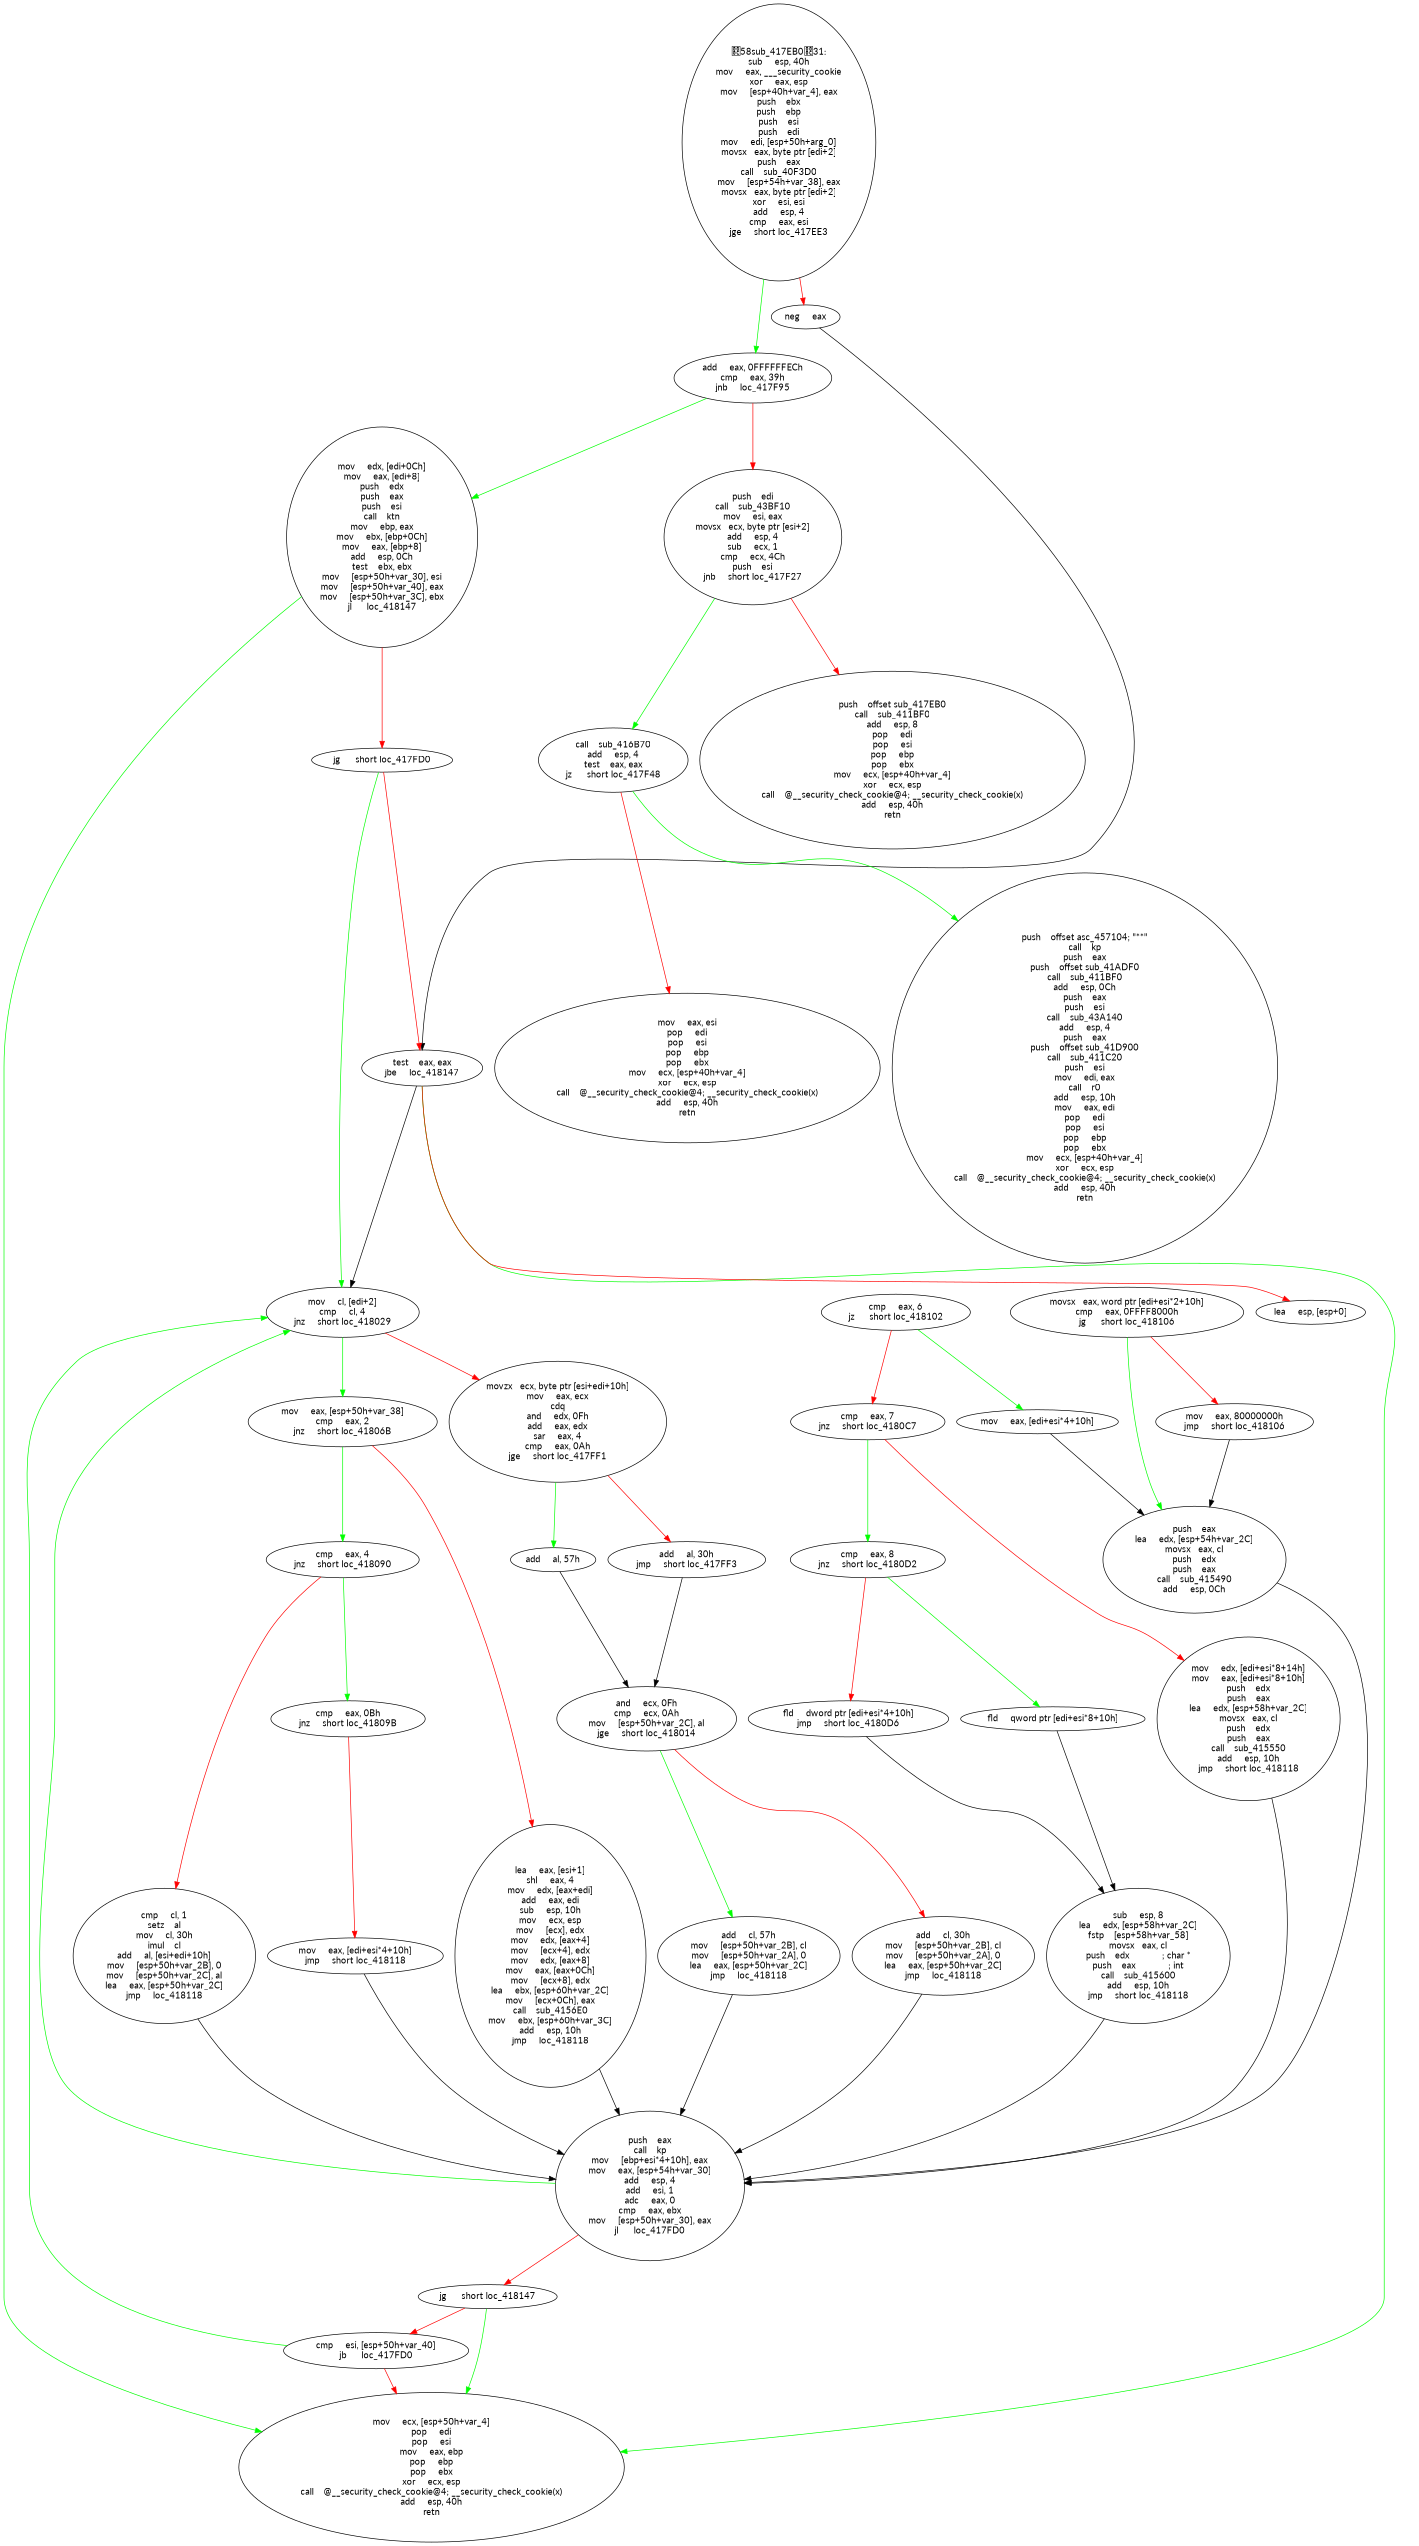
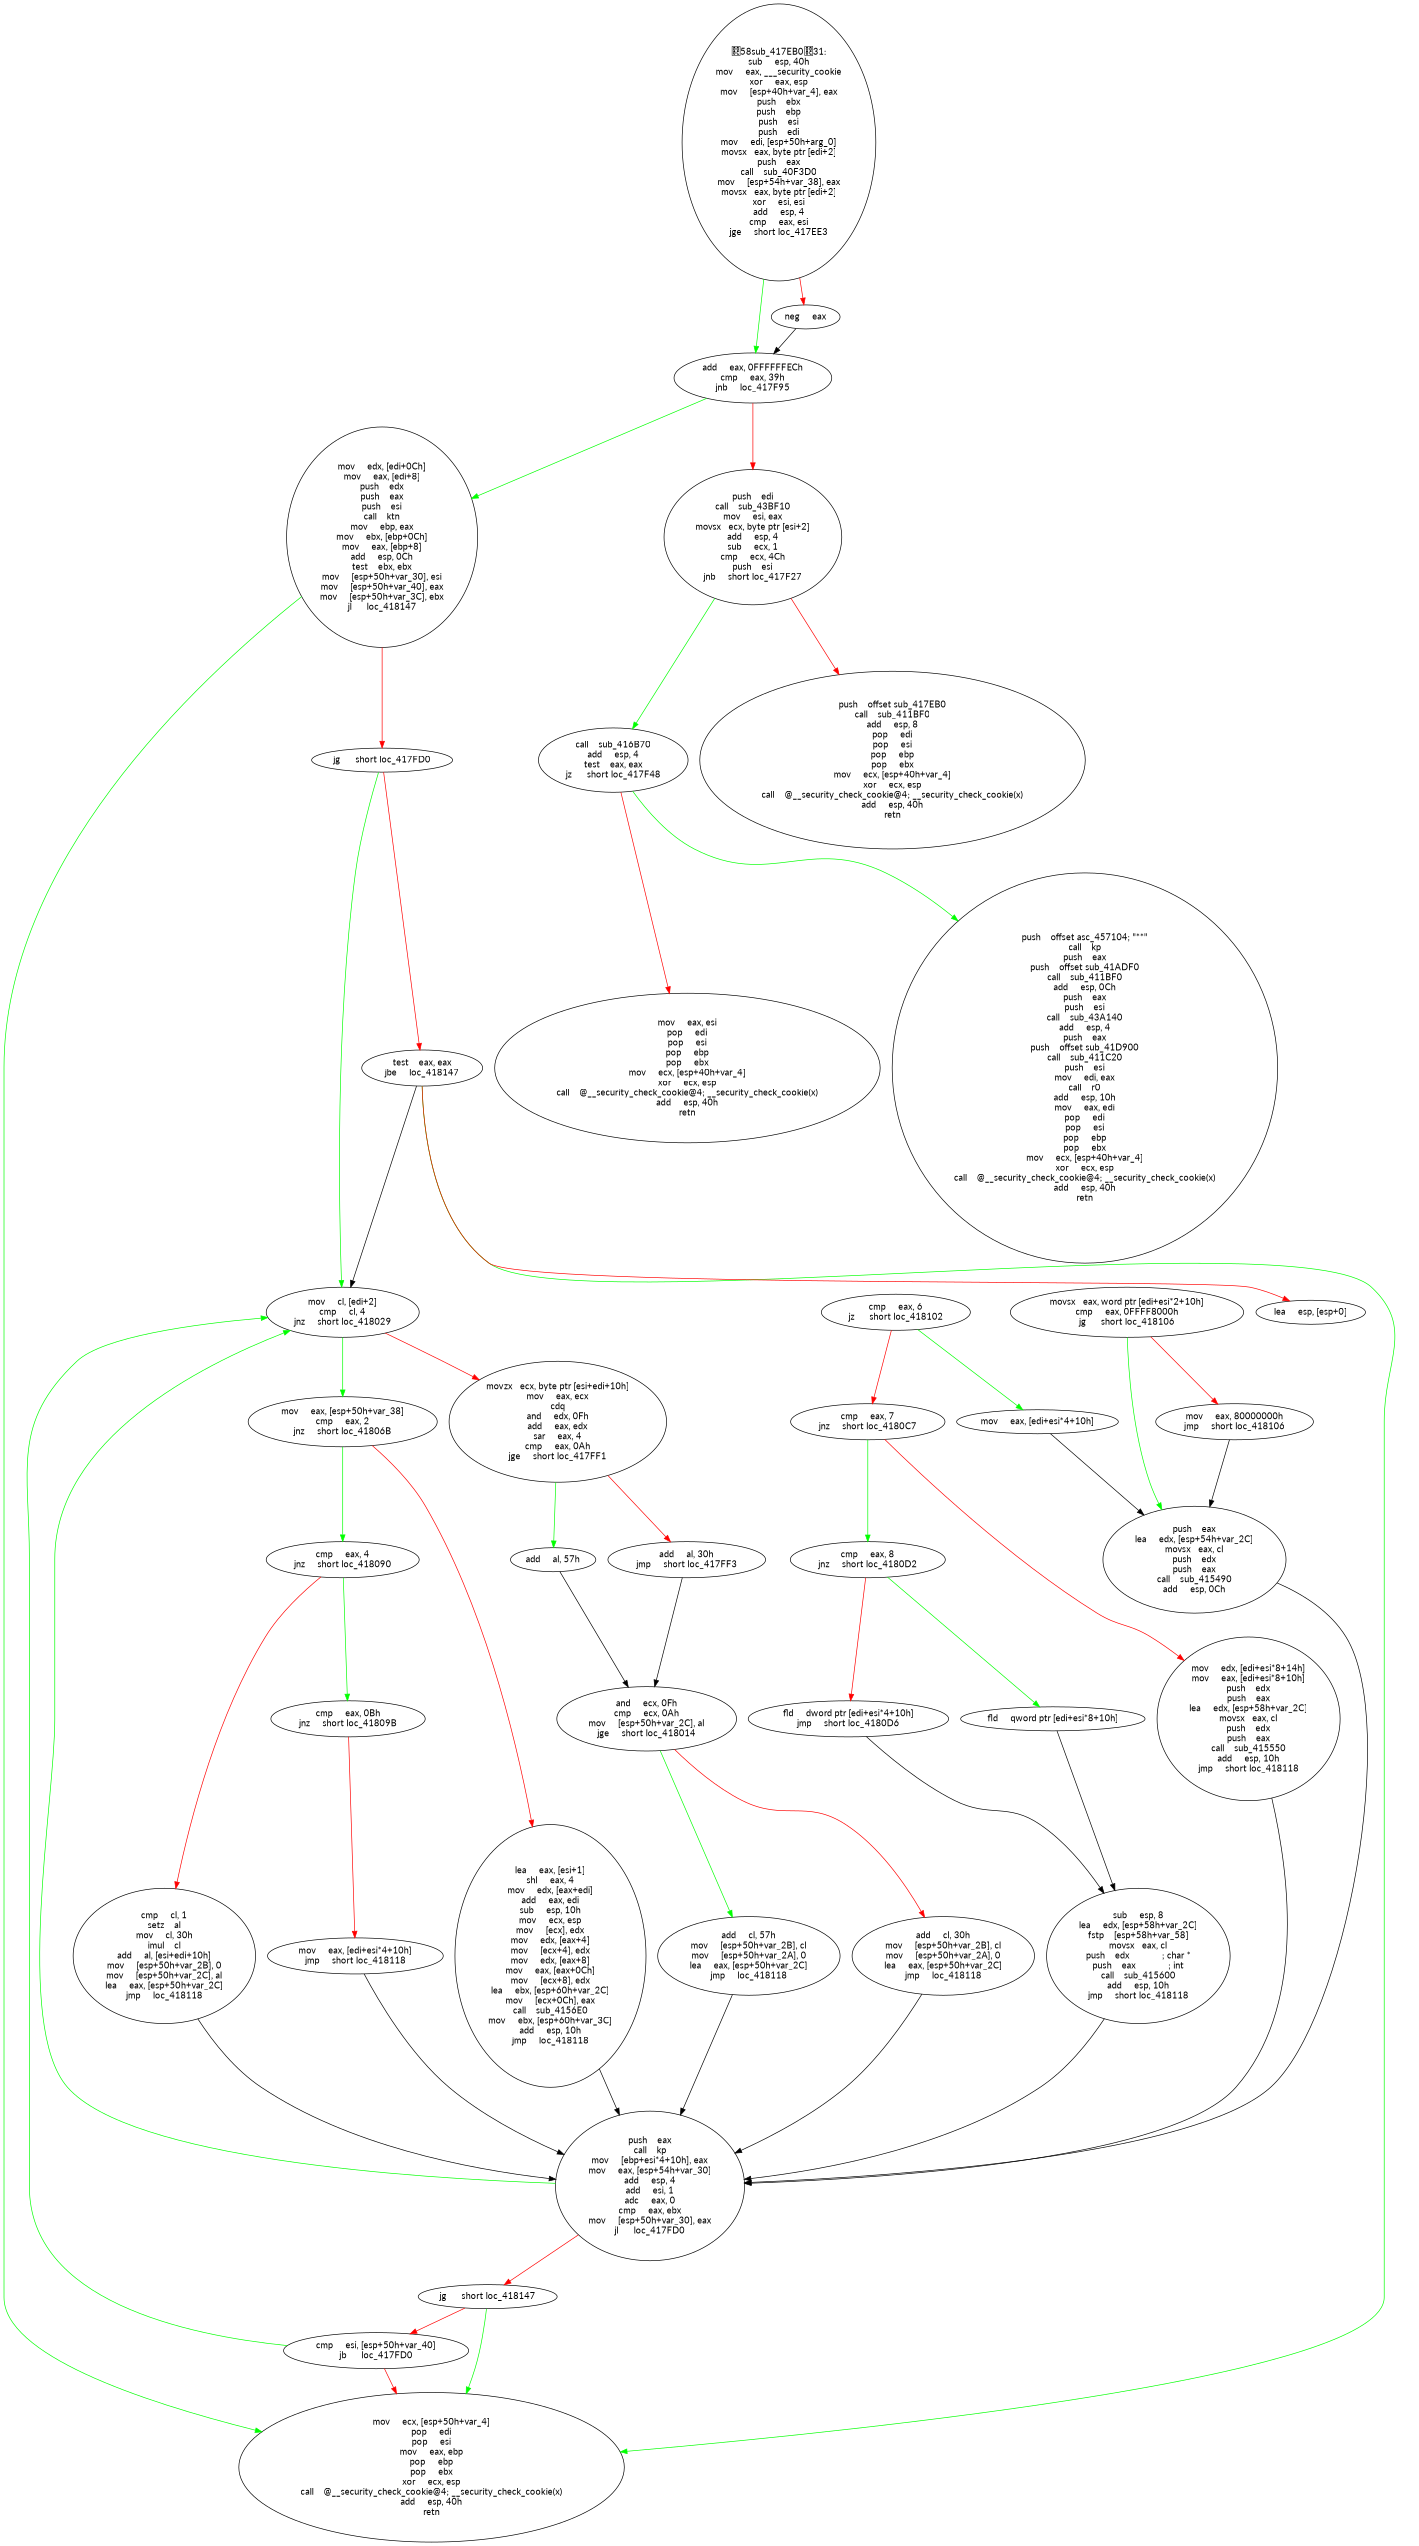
edge "neg     eax" -> "test    eax, eax jbe     loc_418147": now "neg     eax" -> "add     eax, 0FFFFFFECh cmp     eax, 39h jnb     loc_417F95"
